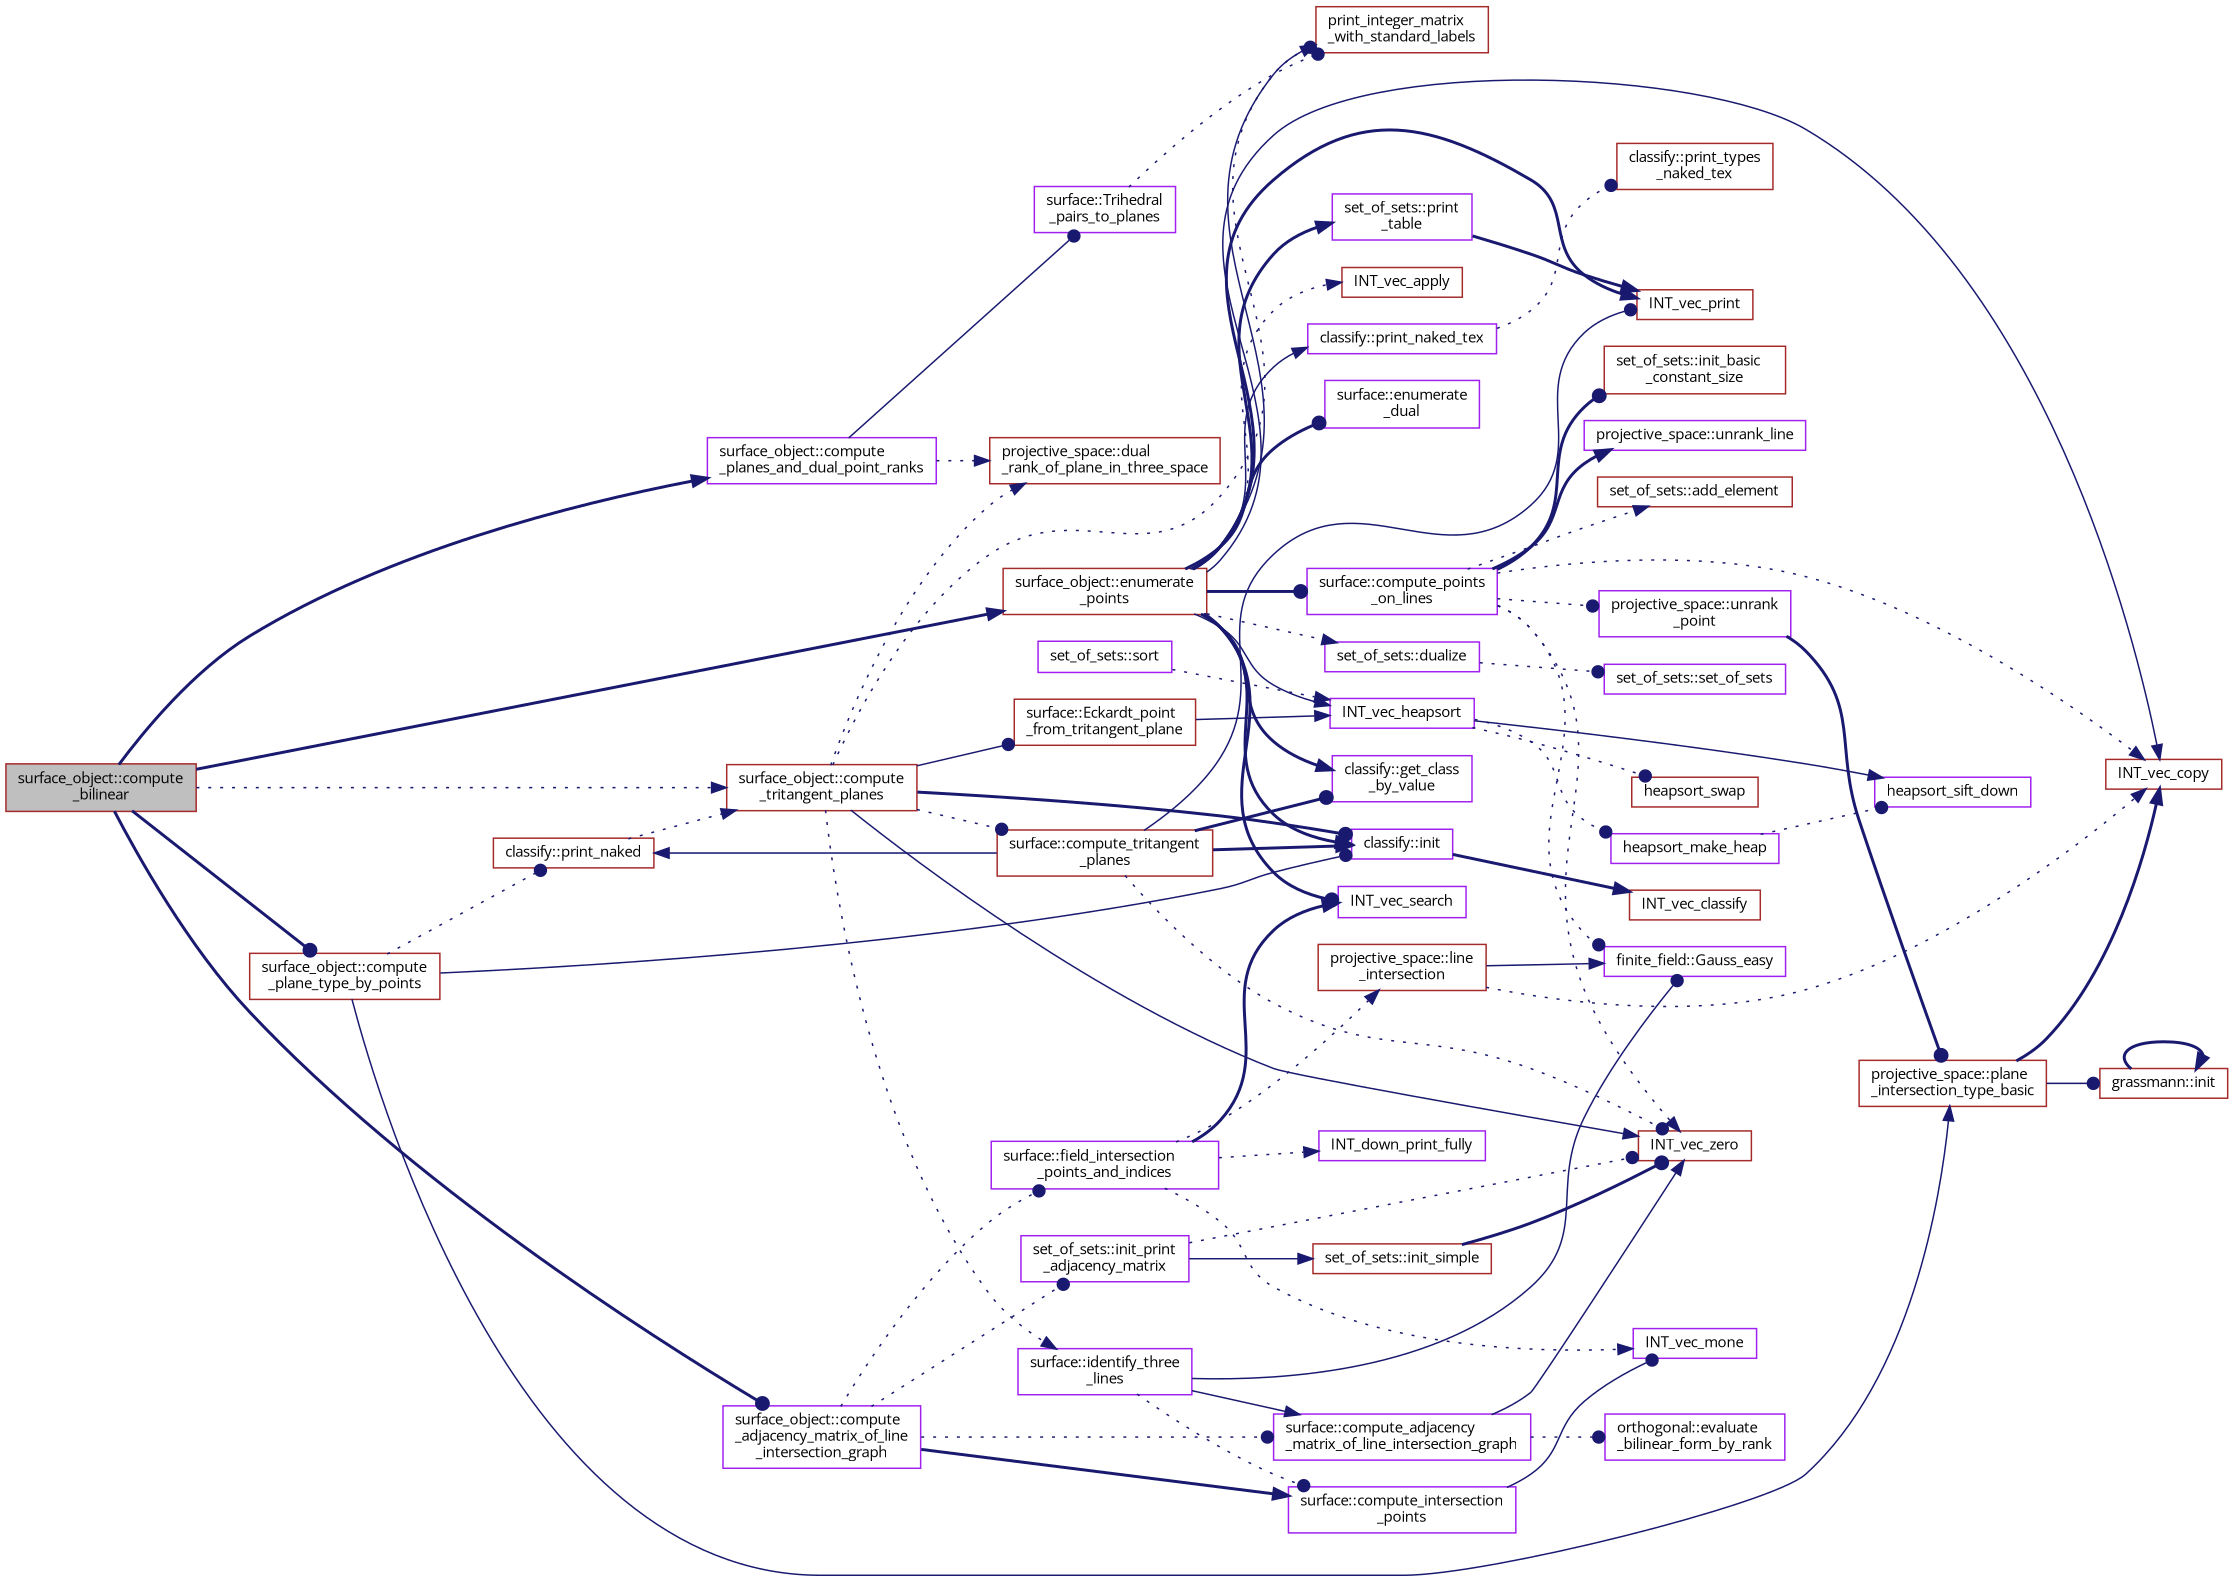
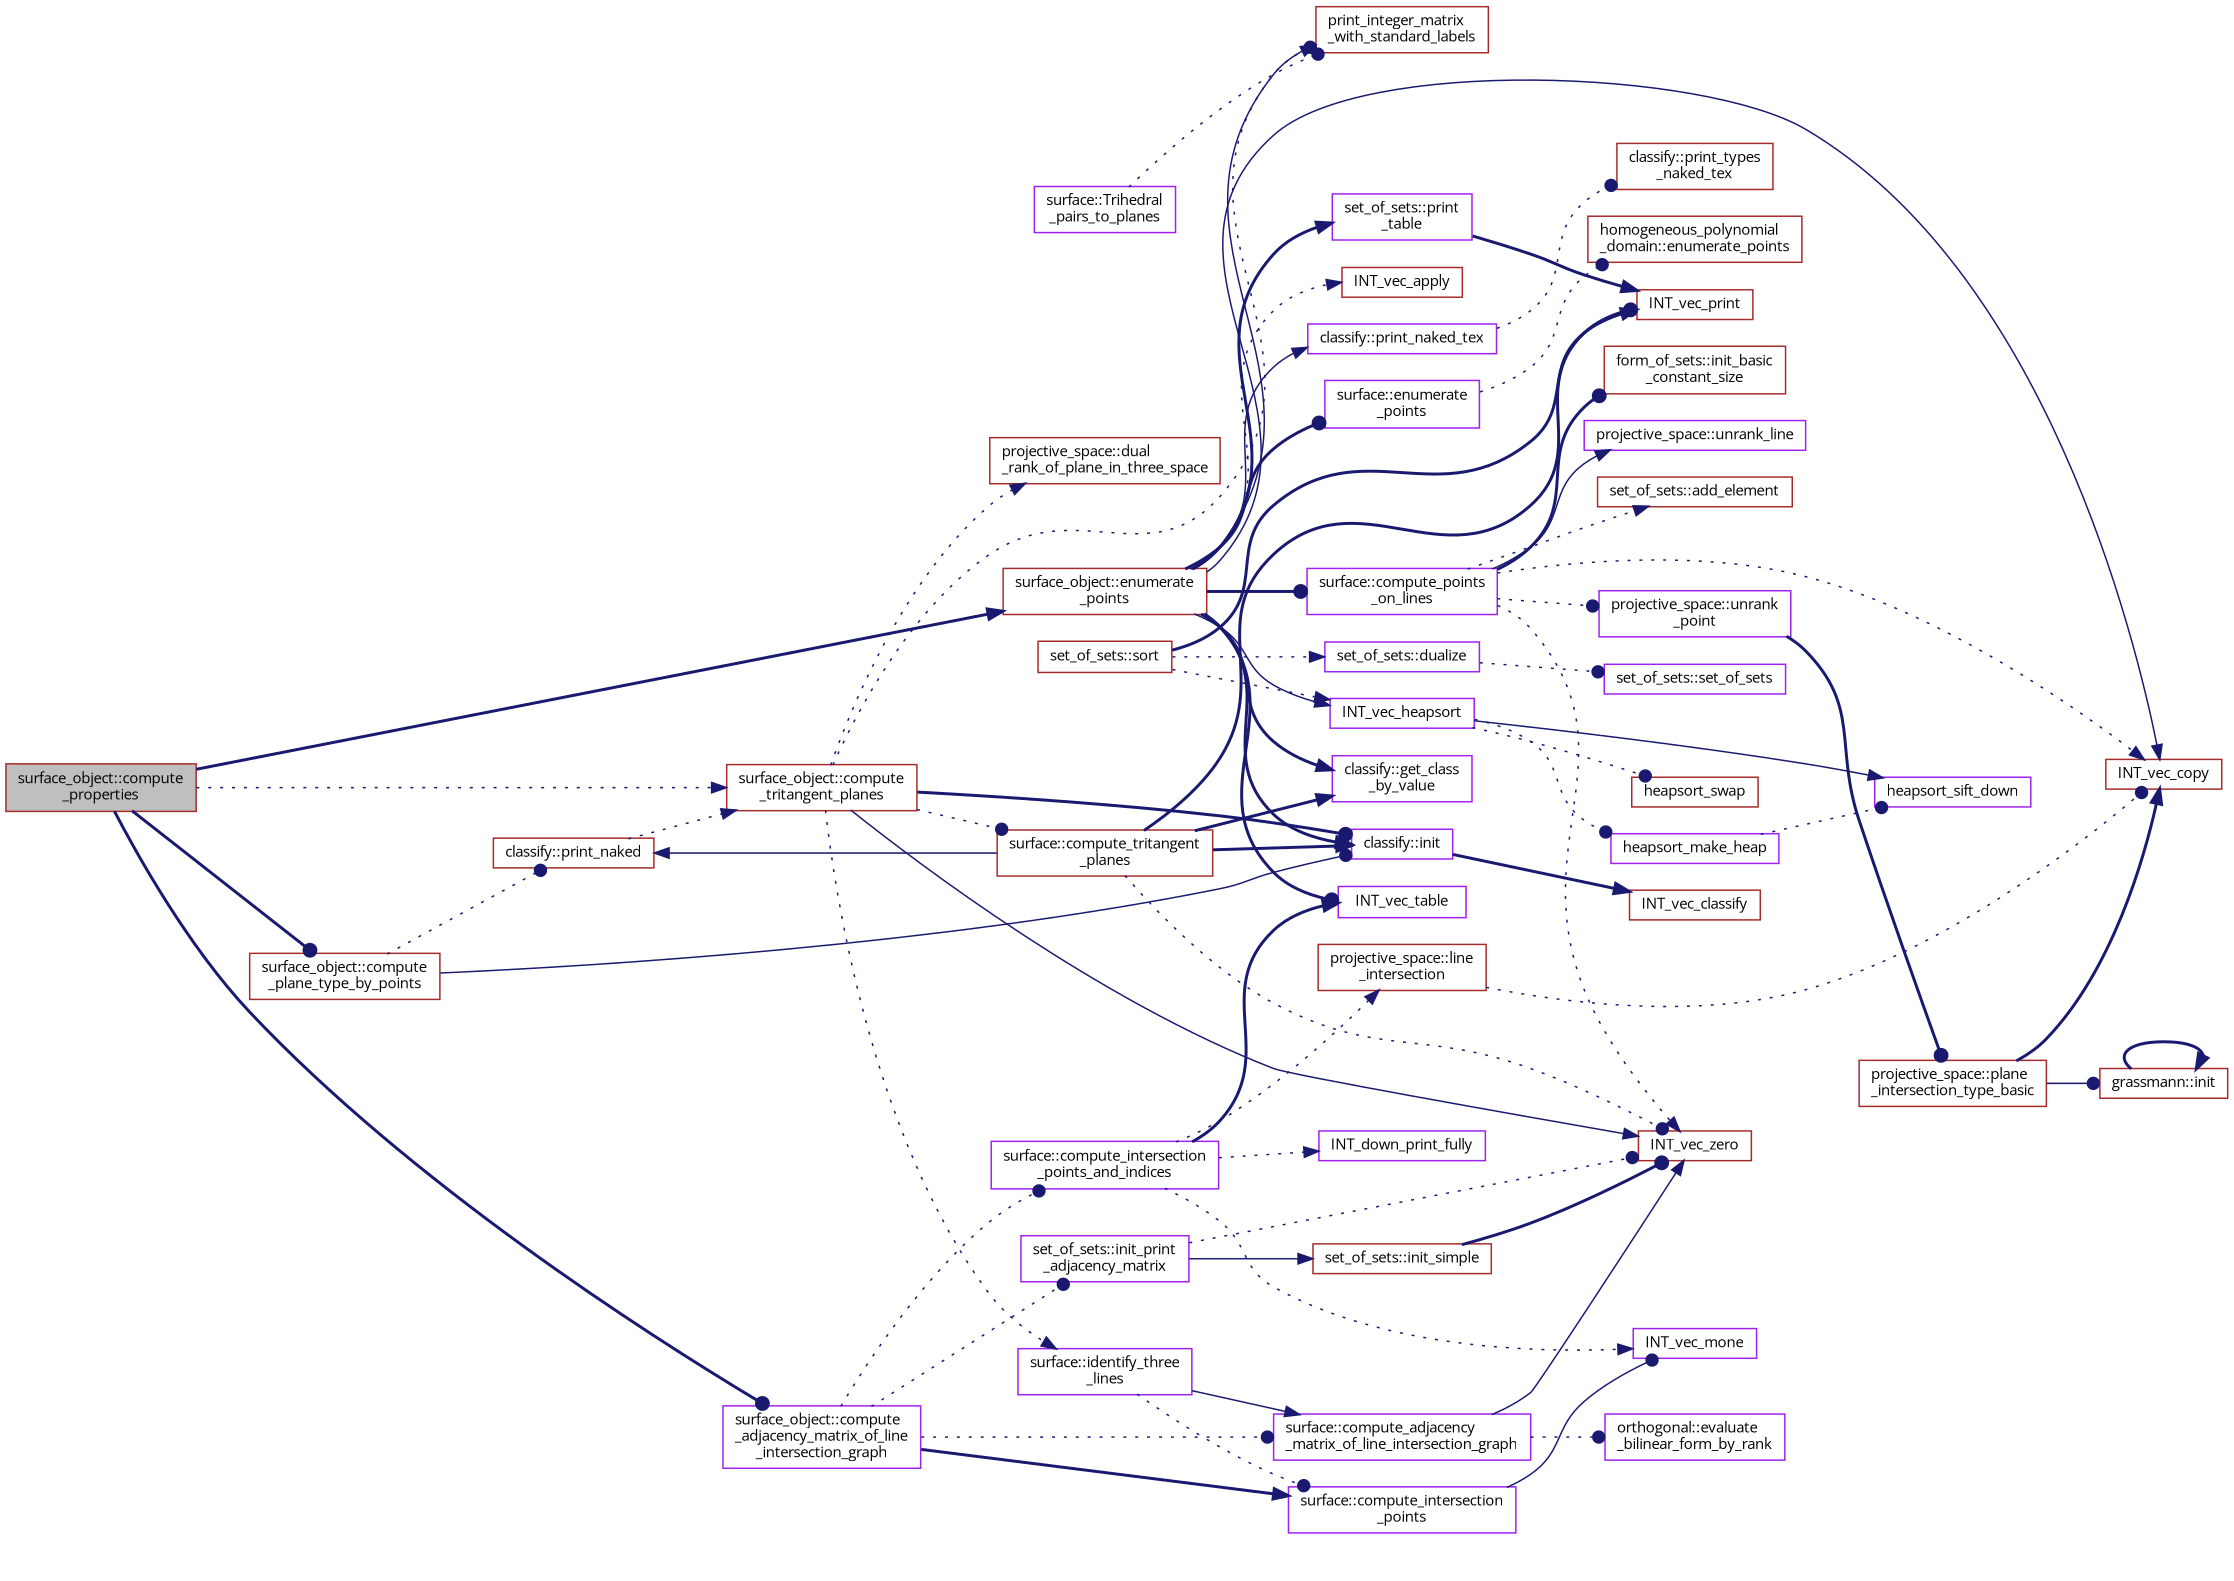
edge "surface_object::enumerate _points" -> "INT_vec_print": now "set_of_sets::sort" -> "INT_vec_print"
node "homogeneous_polynomial _domain::enumerate_points": added
node "set_of_sets::init_basic _constant_size": label "set_of_sets::init_basic _constant_size" -> "form_of_sets::init_basic _constant_size"
node "surface::enumerate _dual": label "surface::enumerate _dual" -> "surface::enumerate _points"
node "surface_object::compute _planes_and_dual_point_ranks": removed
edge "surface::compute_points _on_lines" -> "projective_space::unrank_line": style bold -> solid
edge "surface::compute_tritangent _planes" -> "INT_vec_print": style solid -> bold
edge "surface_object::enumerate _points" -> "set_of_sets::dualize": now "set_of_sets::sort" -> "set_of_sets::dualize"
node "set_of_sets::sort": color purple -> brown
node "surface::Eckardt_point _from_tritangent_plane": removed
node "surface_object::compute _bilinear": label "surface_object::compute _bilinear" -> "surface_object::compute _properties"
edge "surface::compute_tritangent _planes" -> "classify::get_class _by_value": arrowhead dot -> normal
node "INT_vec_search": label "INT_vec_search" -> "INT_vec_table"
node "finite_field::Gauss_easy": removed
edge "projective_space::line _intersection" -> "INT_vec_copy": arrowhead normal -> dot
node "surface::field_intersection _points_and_indices": label "surface::field_intersection _points_and_indices" -> "surface::compute_intersection _points_and_indices"
edge "surface_object::compute _plane_type_by_points" -> "projective_space::plane _intersection_type_basic": removed
